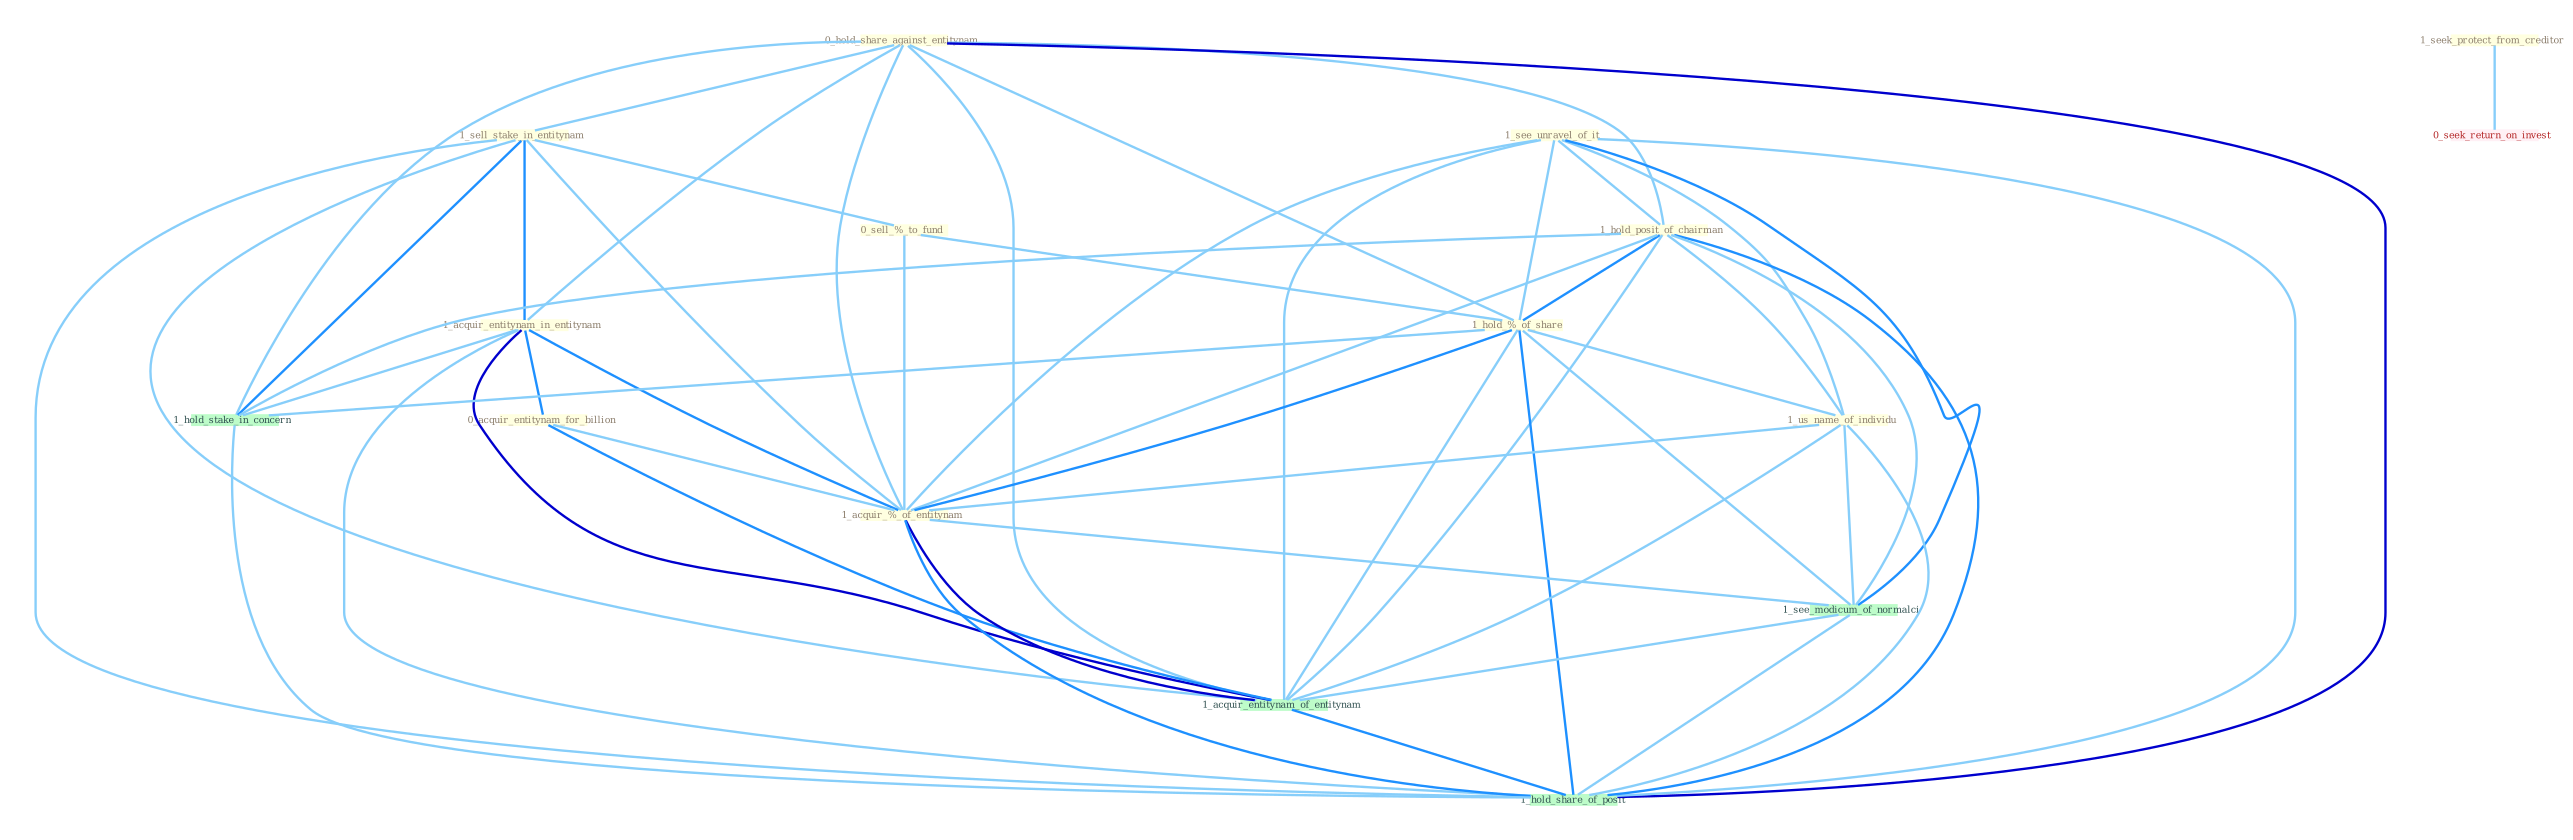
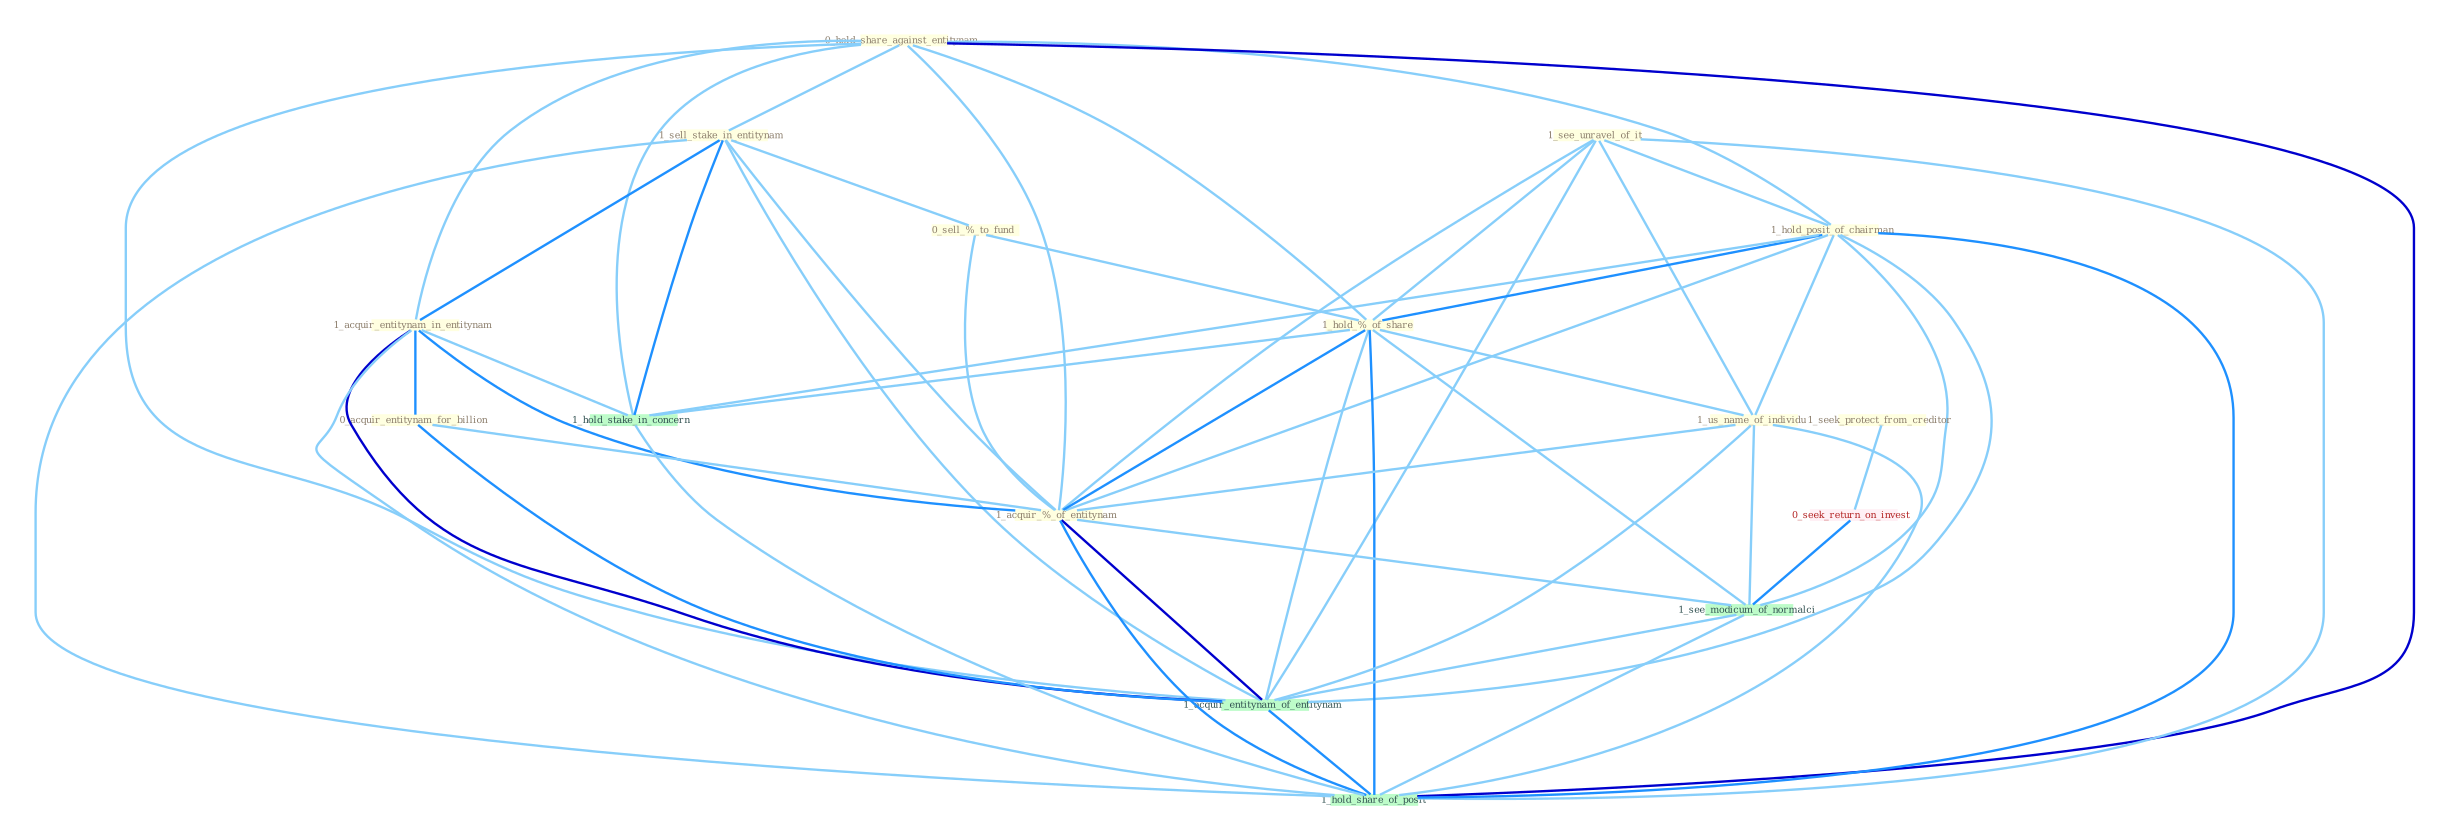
edge "1_see_unravel_of_it" -- "1_see_modicum_of_normalci": now "0_seek_return_on_invest" -- "1_see_modicum_of_normalci"
